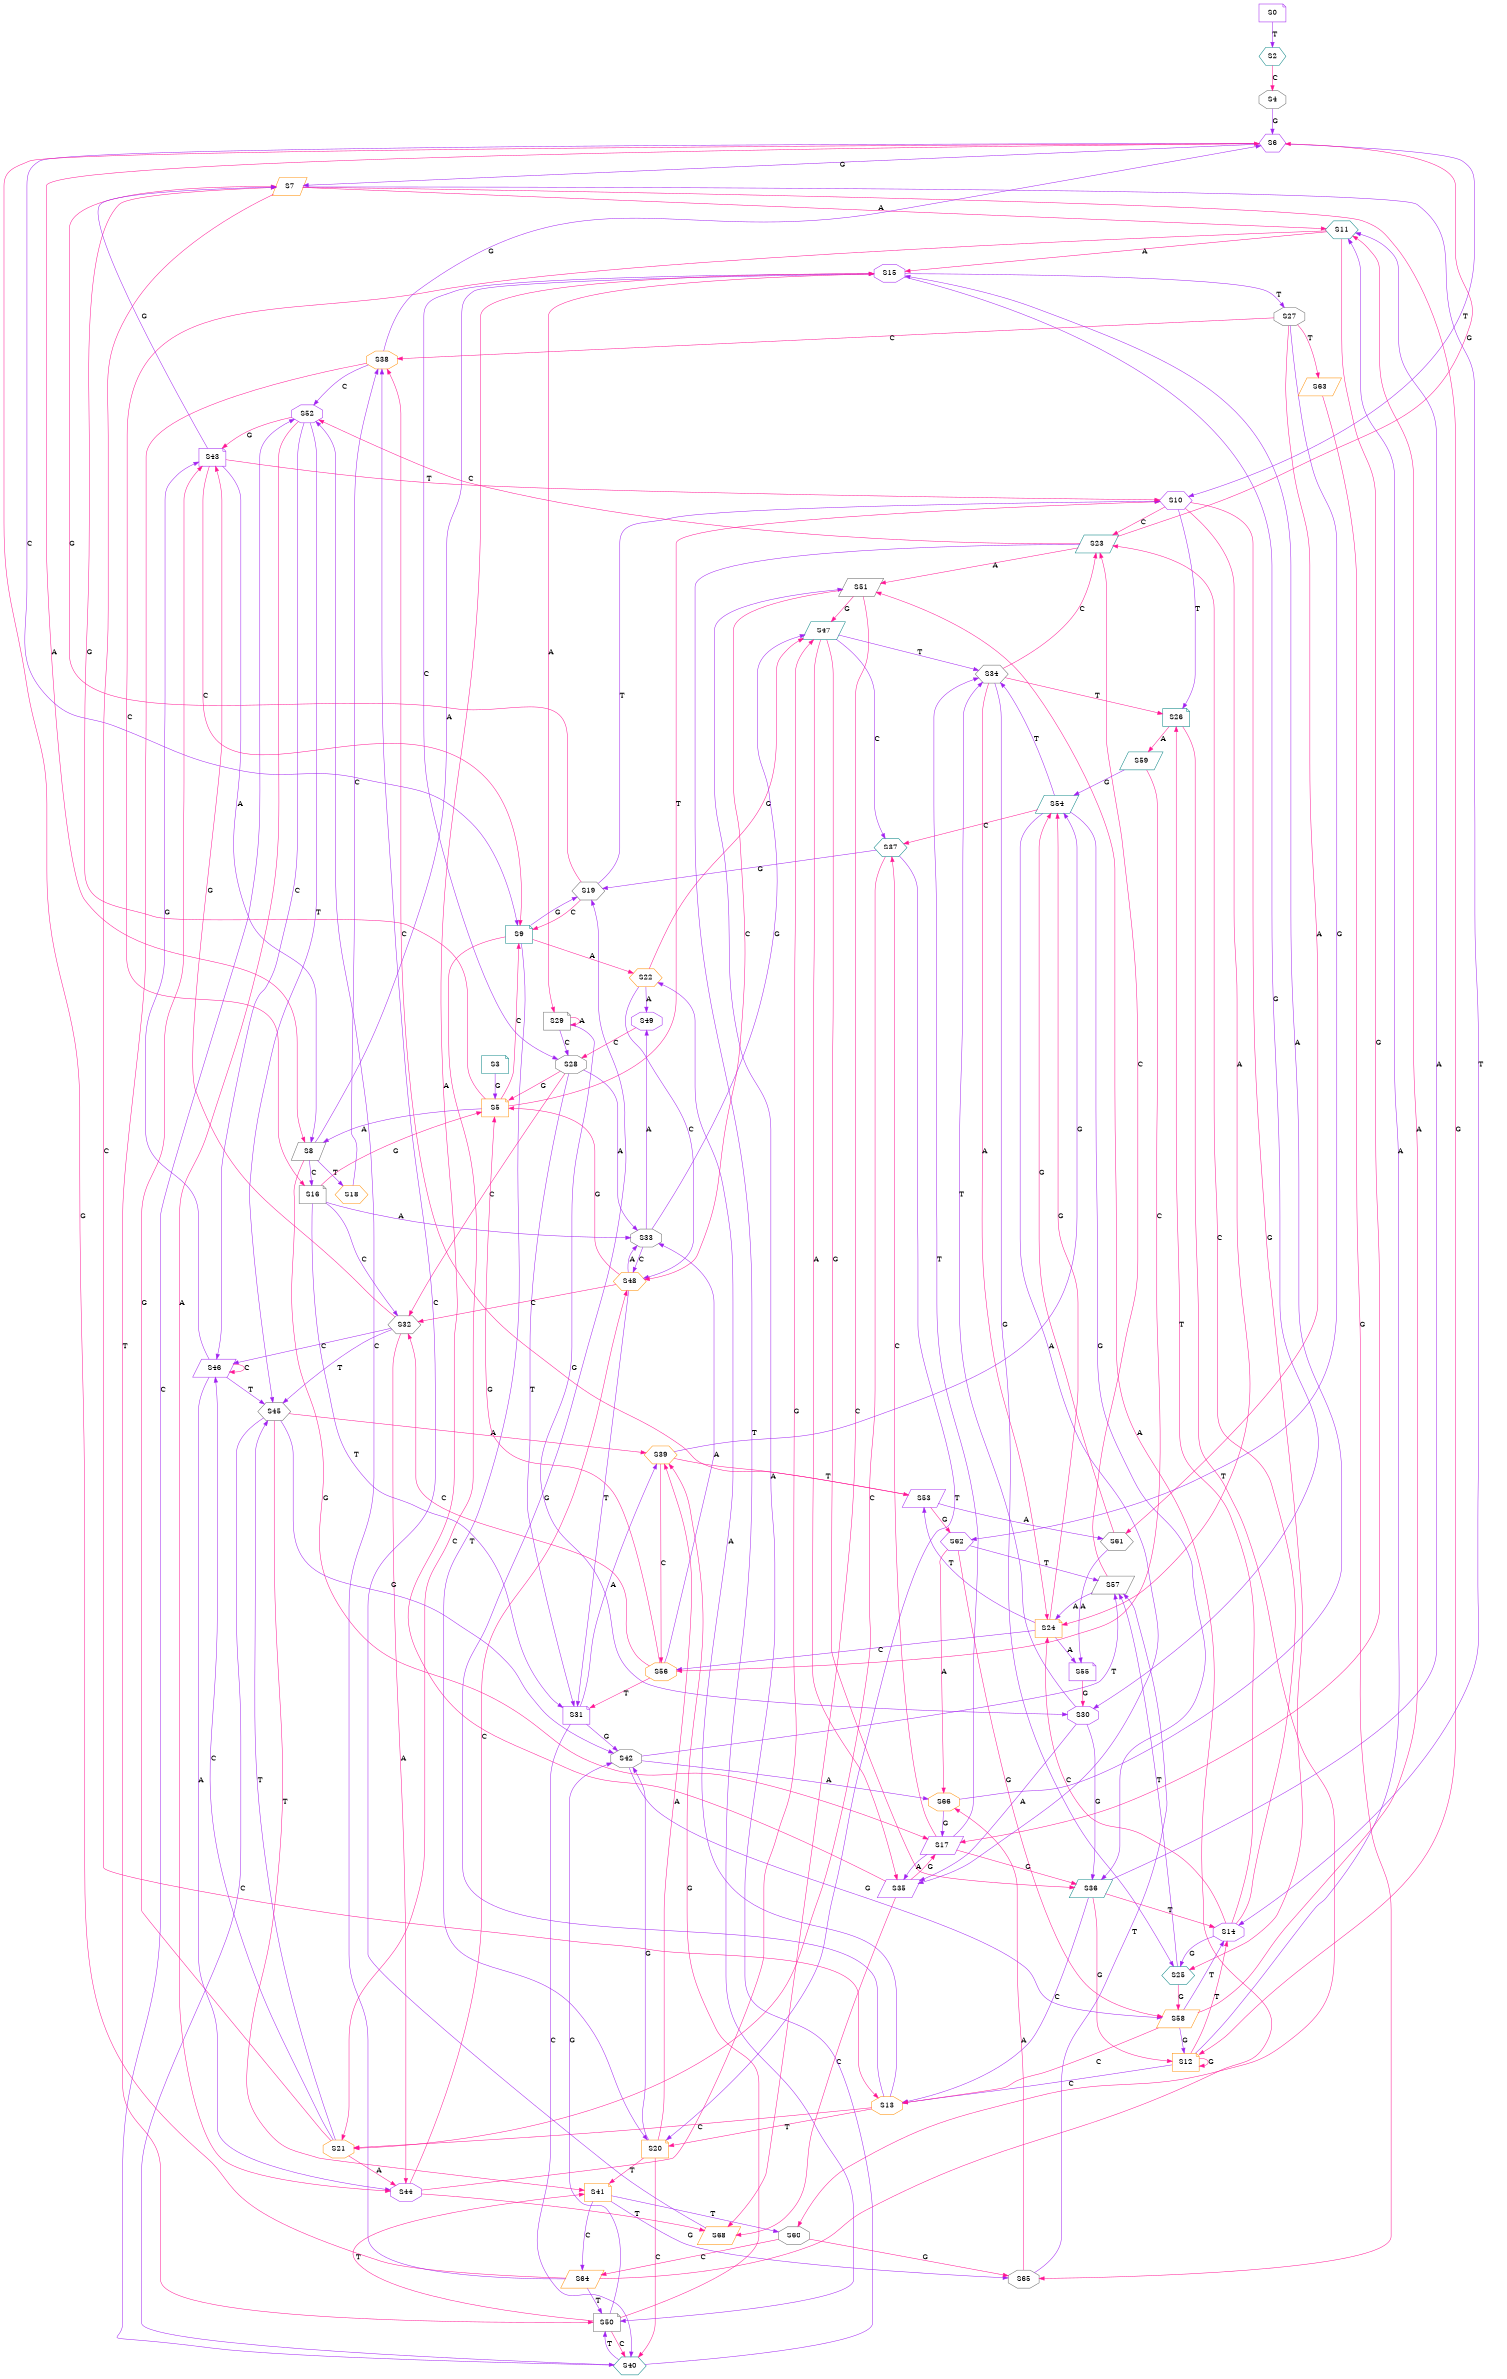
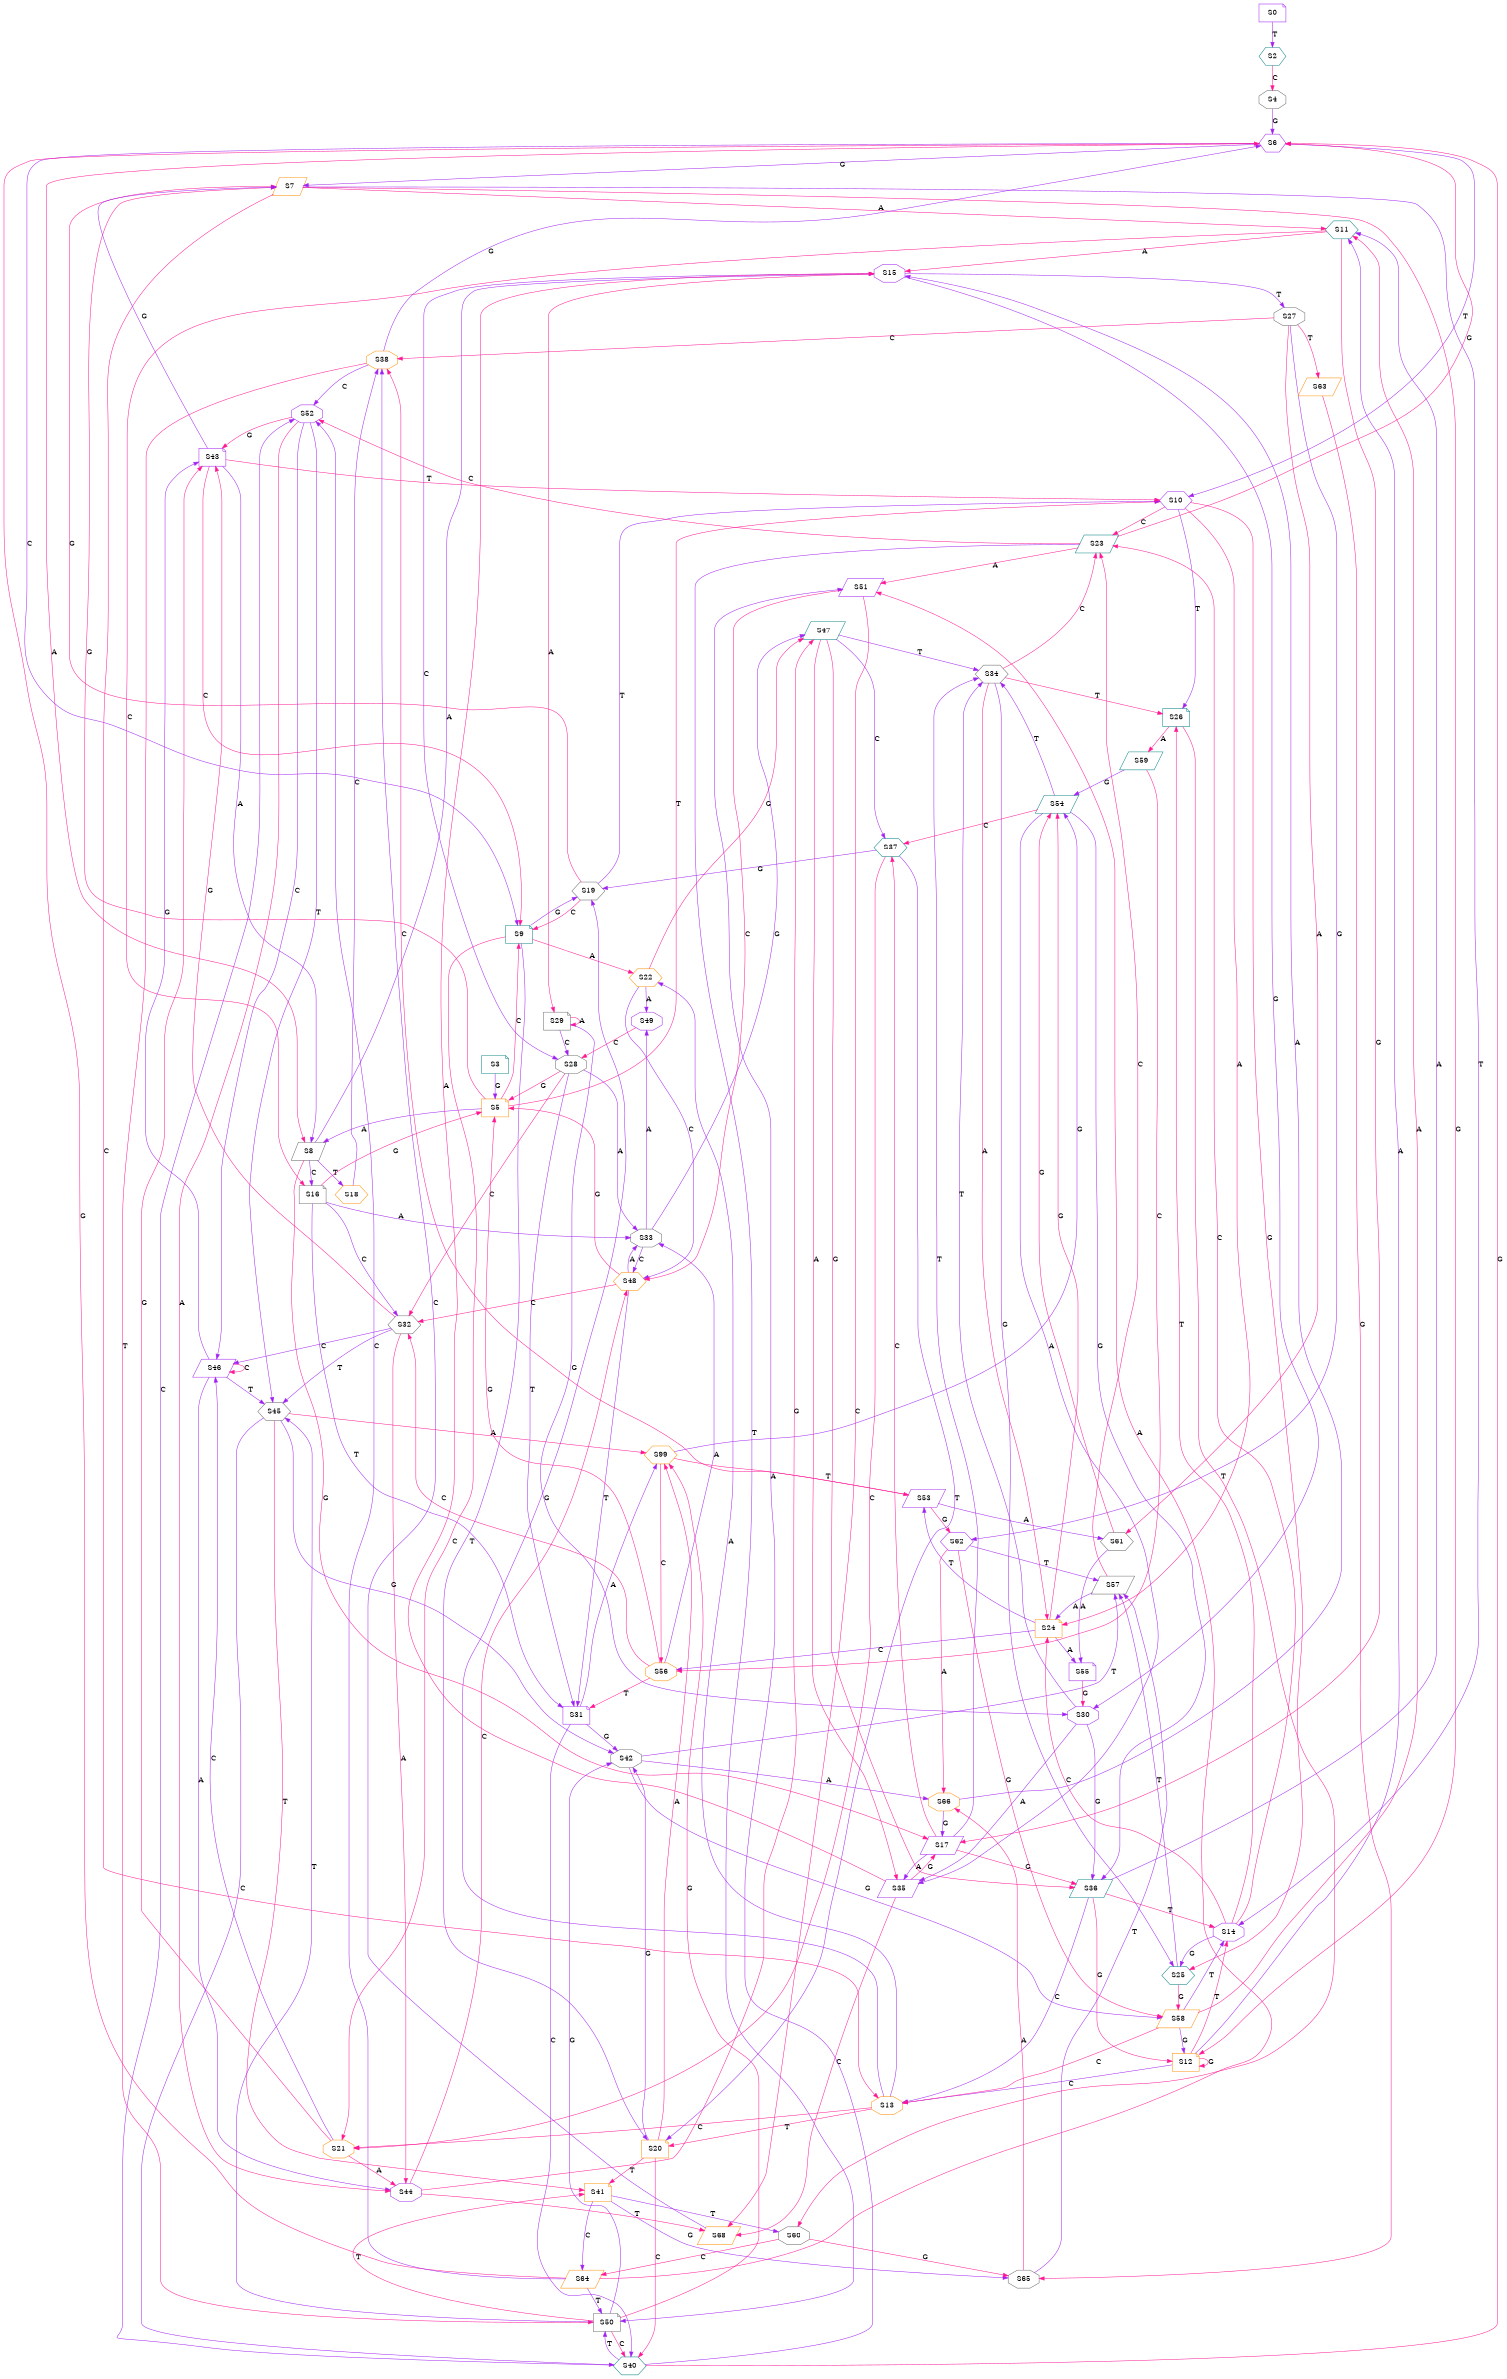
node "S51": color gray40 -> purple
edge "S51" -> "S47": removed, label "G"
node "S39": label "S39" -> "S99"
edge "S40" -> "S6": added, label "G"
edge "S21" -> "S45": now "S50" -> "S45"
